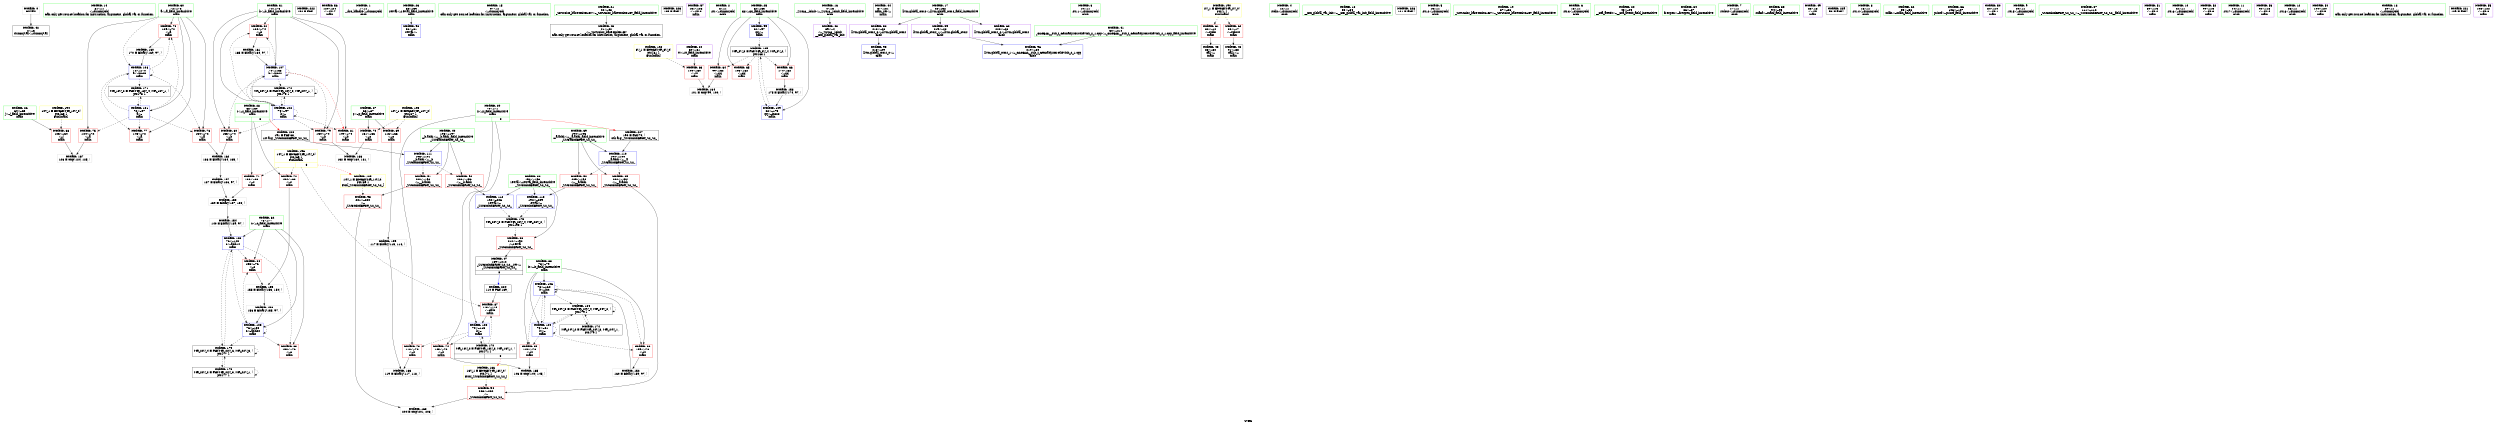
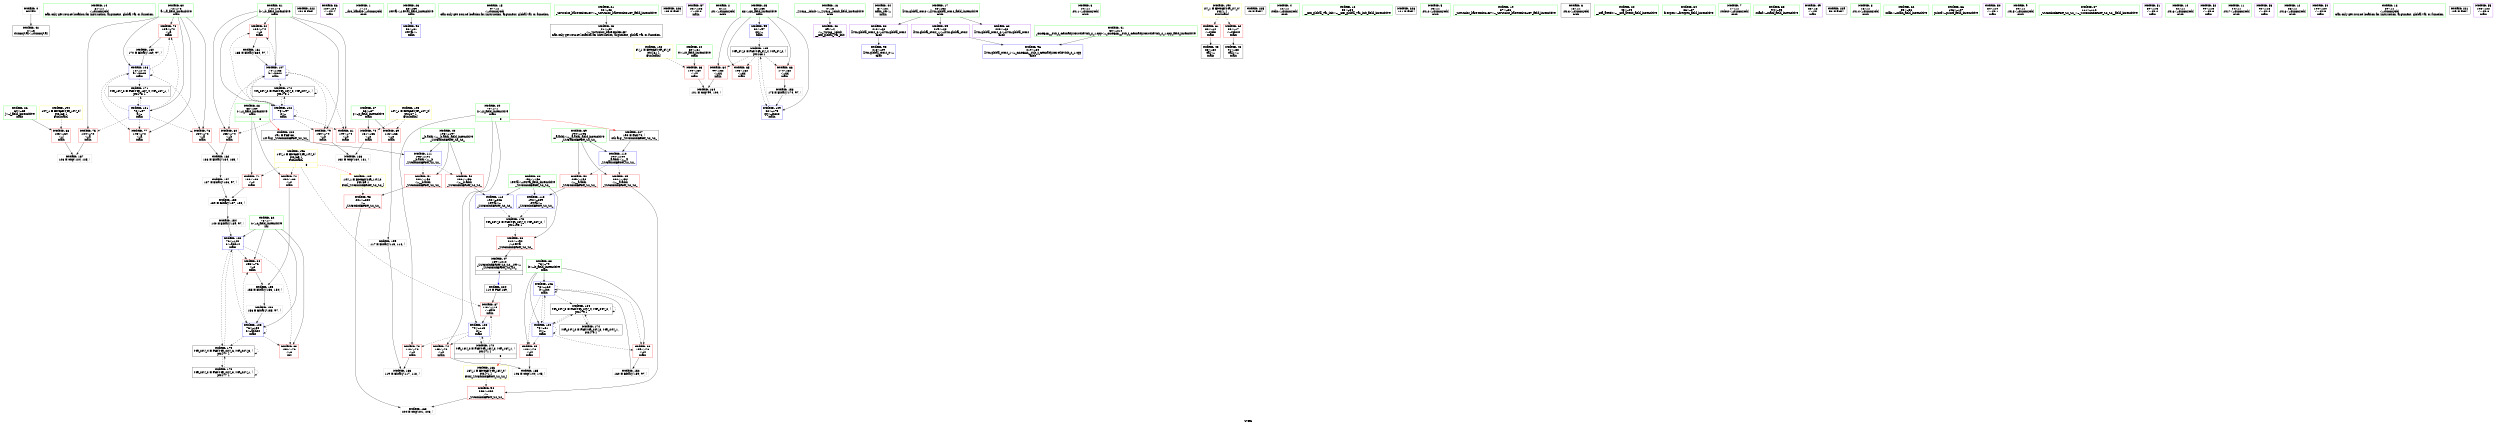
node "NodeID: 225": added
node "NodeID: 6": color green -> black
edge "NodeID: 30" -> "NodeID: 108": style dashed -> solid
node "NodeID: 24": color purple -> green
node "NodeID: 161": text "165 = Binary(164, 97, )" -> "165 = Binary(664, 97, )"
edge "NodeID: 107" -> "NodeID: 81": color red -> black
node "NodeID: 32": text "main" -> "ios"
node "NodeID: 83": text "main" -> "init"
